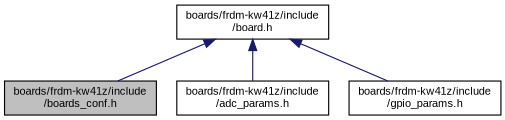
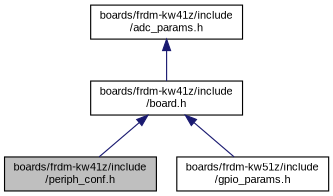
edge "boards/frdm-kw41z/include /adc_params.h" -> "boards/frdm-kw41z/include /board.h": reversed
node "boards/frdm-kw41z/include /boards_conf.h": label "boards/frdm-kw41z/include /boards_conf.h" -> "boards/frdm-kw41z/include /periph_conf.h"
node "boards/frdm-kw41z/include /gpio_params.h": label "boards/frdm-kw41z/include /gpio_params.h" -> "boards/frdm-kw51z/include /gpio_params.h"
